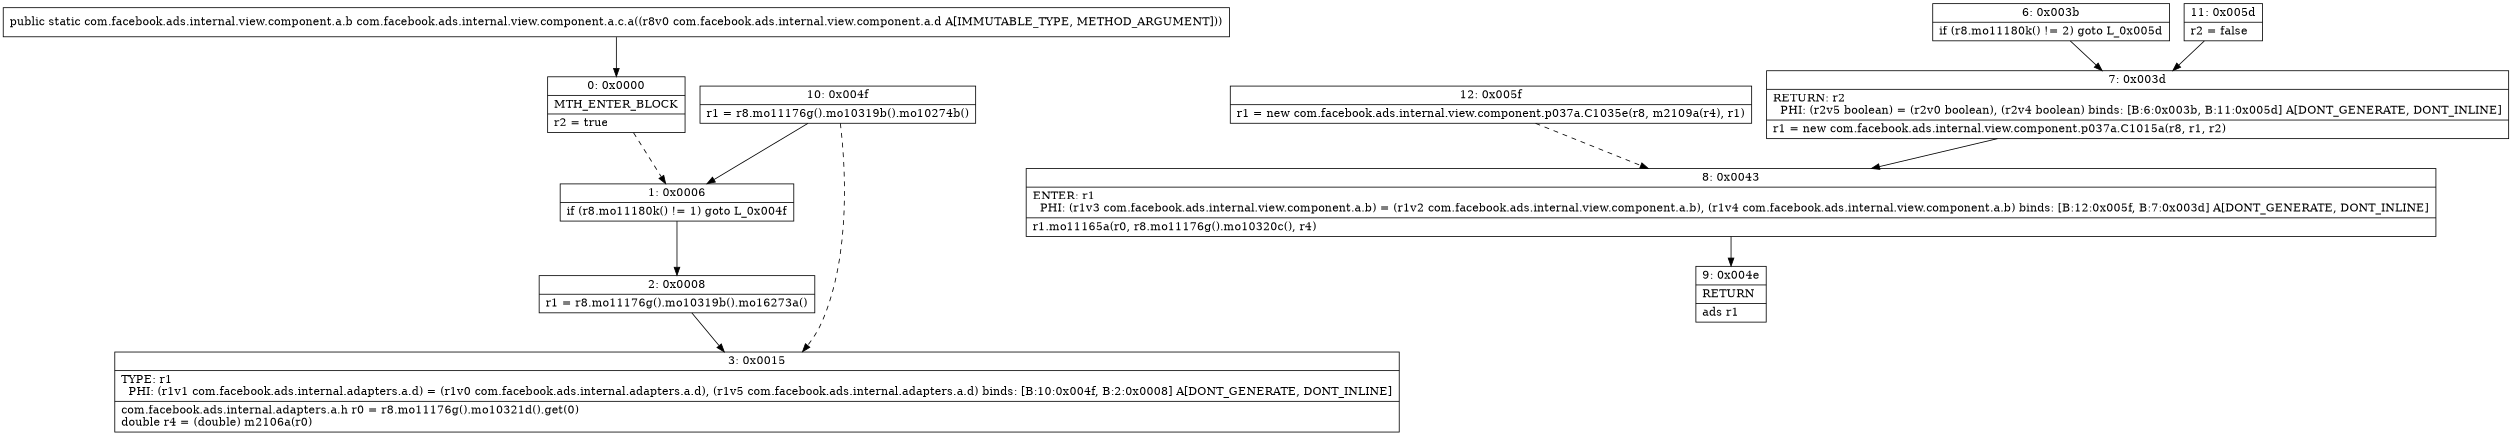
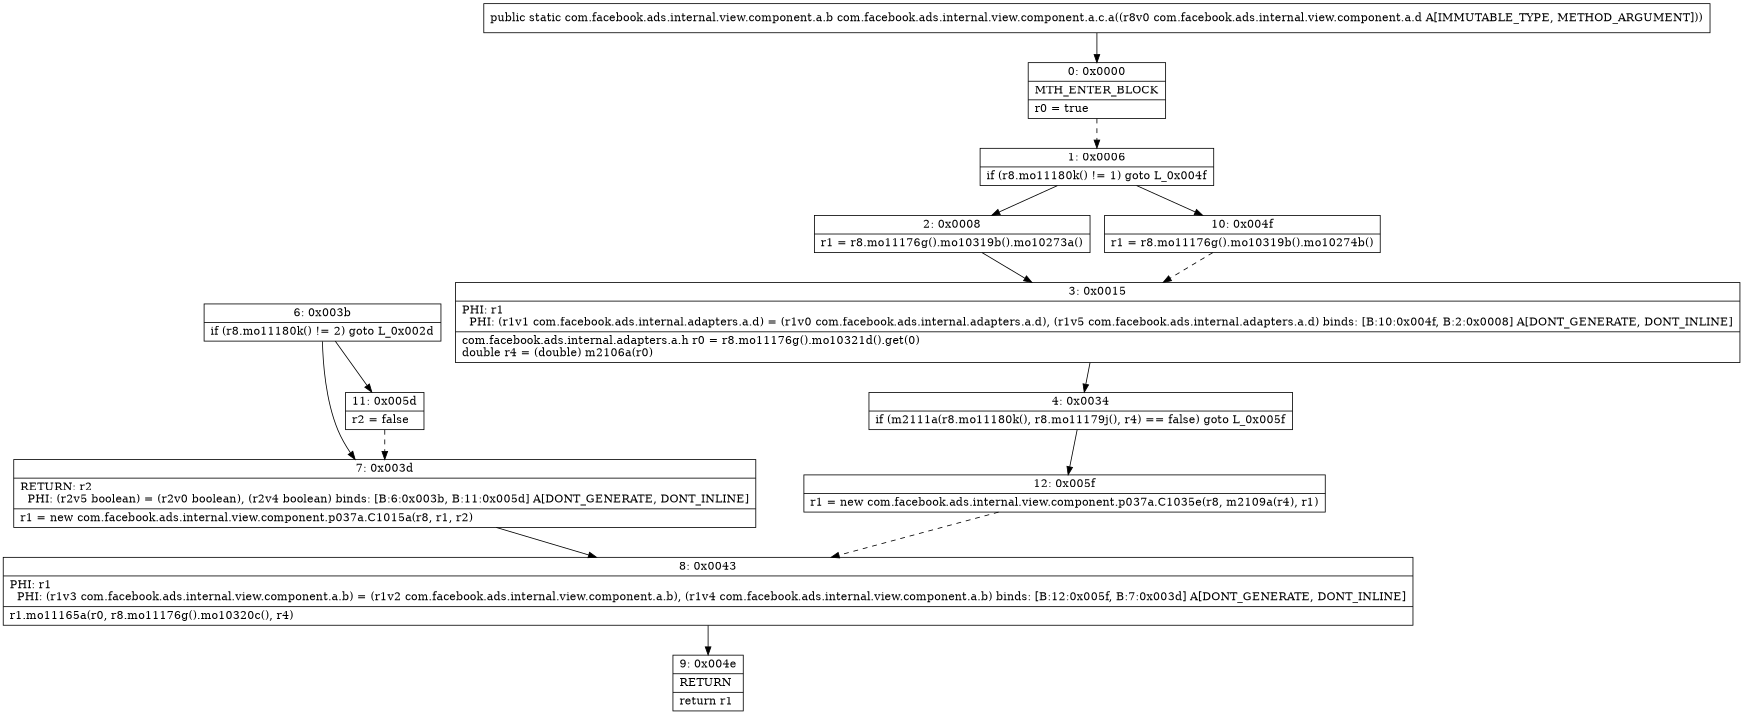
node "6: 0x003b": text "if (r8.mo11180k() != 2) goto L_0x005d" -> "if (r8.mo11180k() != 2) goto L_0x002d"
edge "11: 0x005d" -> "7: 0x003d": style solid -> dashed
node "0: 0x0000": text "r2 = true" -> "r0 = true"
edge "10: 0x004f" -> "1: 0x0006": reversed
node "8: 0x0043": text "ENTER: r1" -> "PHI: r1"
node "2: 0x0008": text "r1 = r8.mo11176g().mo10319b().mo16273a()" -> "r1 = r8.mo11176g().mo10319b().mo10273a()"
node "9: 0x004e": text "ads r1" -> "return r1"
edge "6: 0x003b" -> "11: 0x005d": added
node "3: 0x0015": text "TYPE: r1" -> "PHI: r1"
node "4: 0x0034": added
